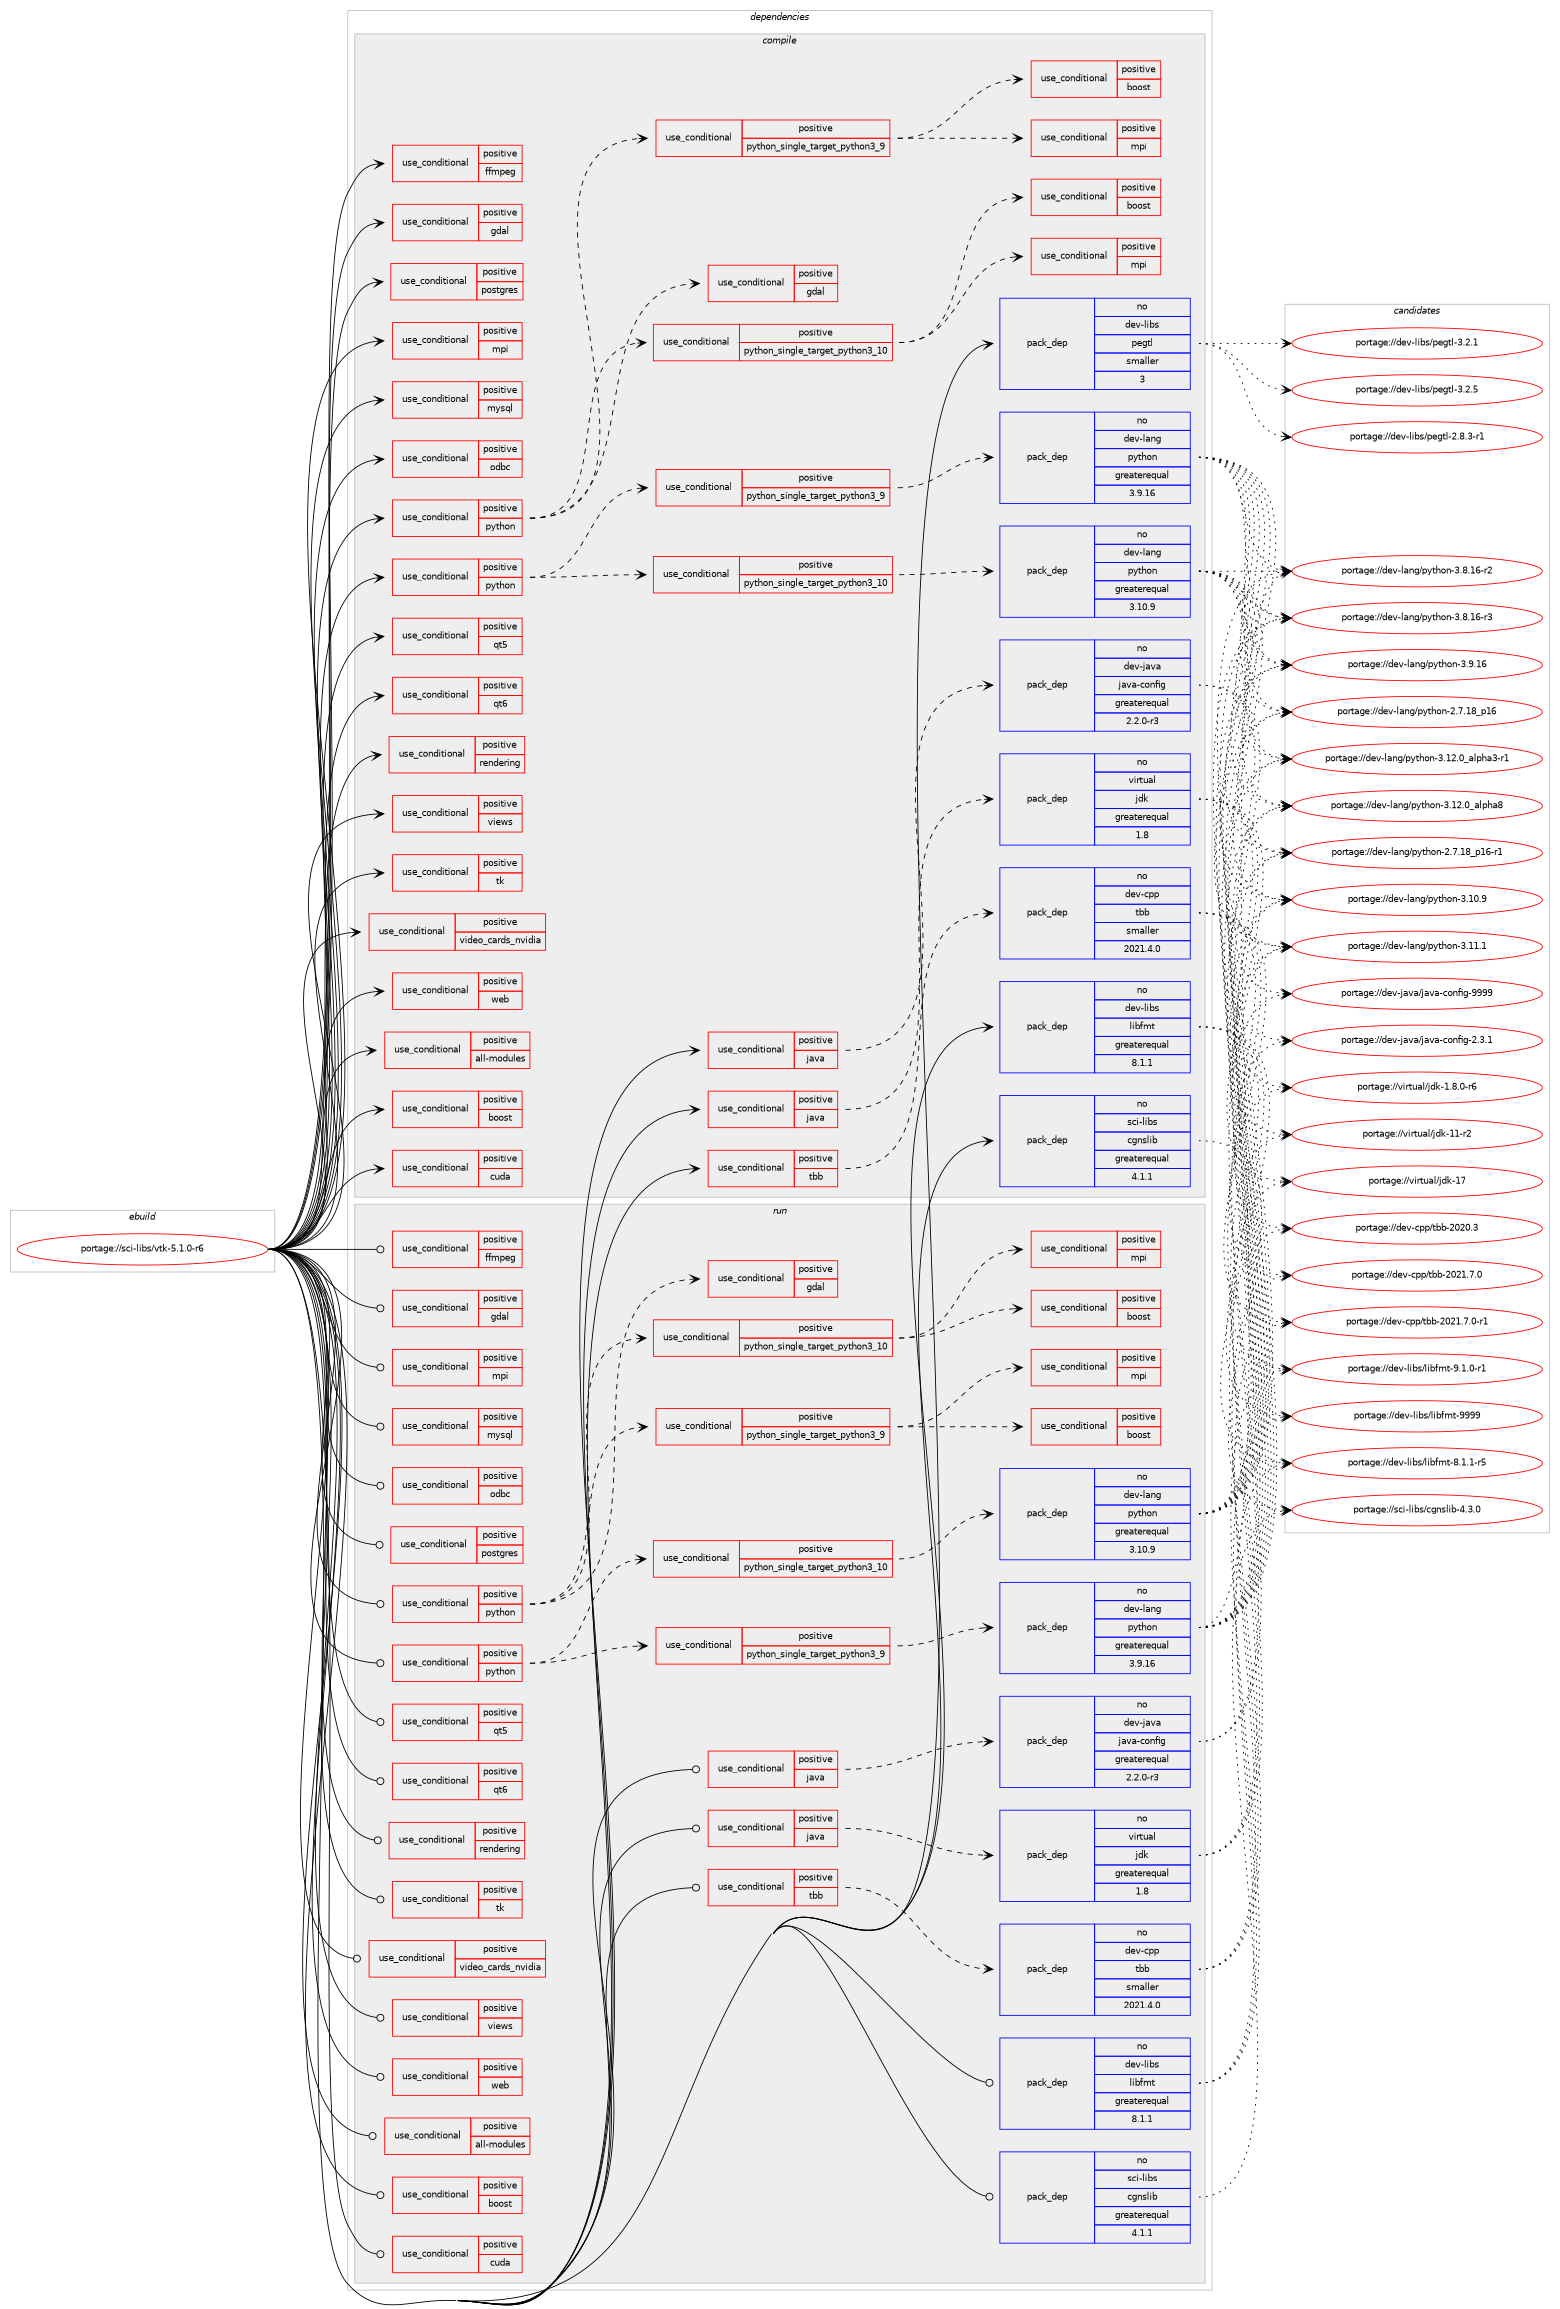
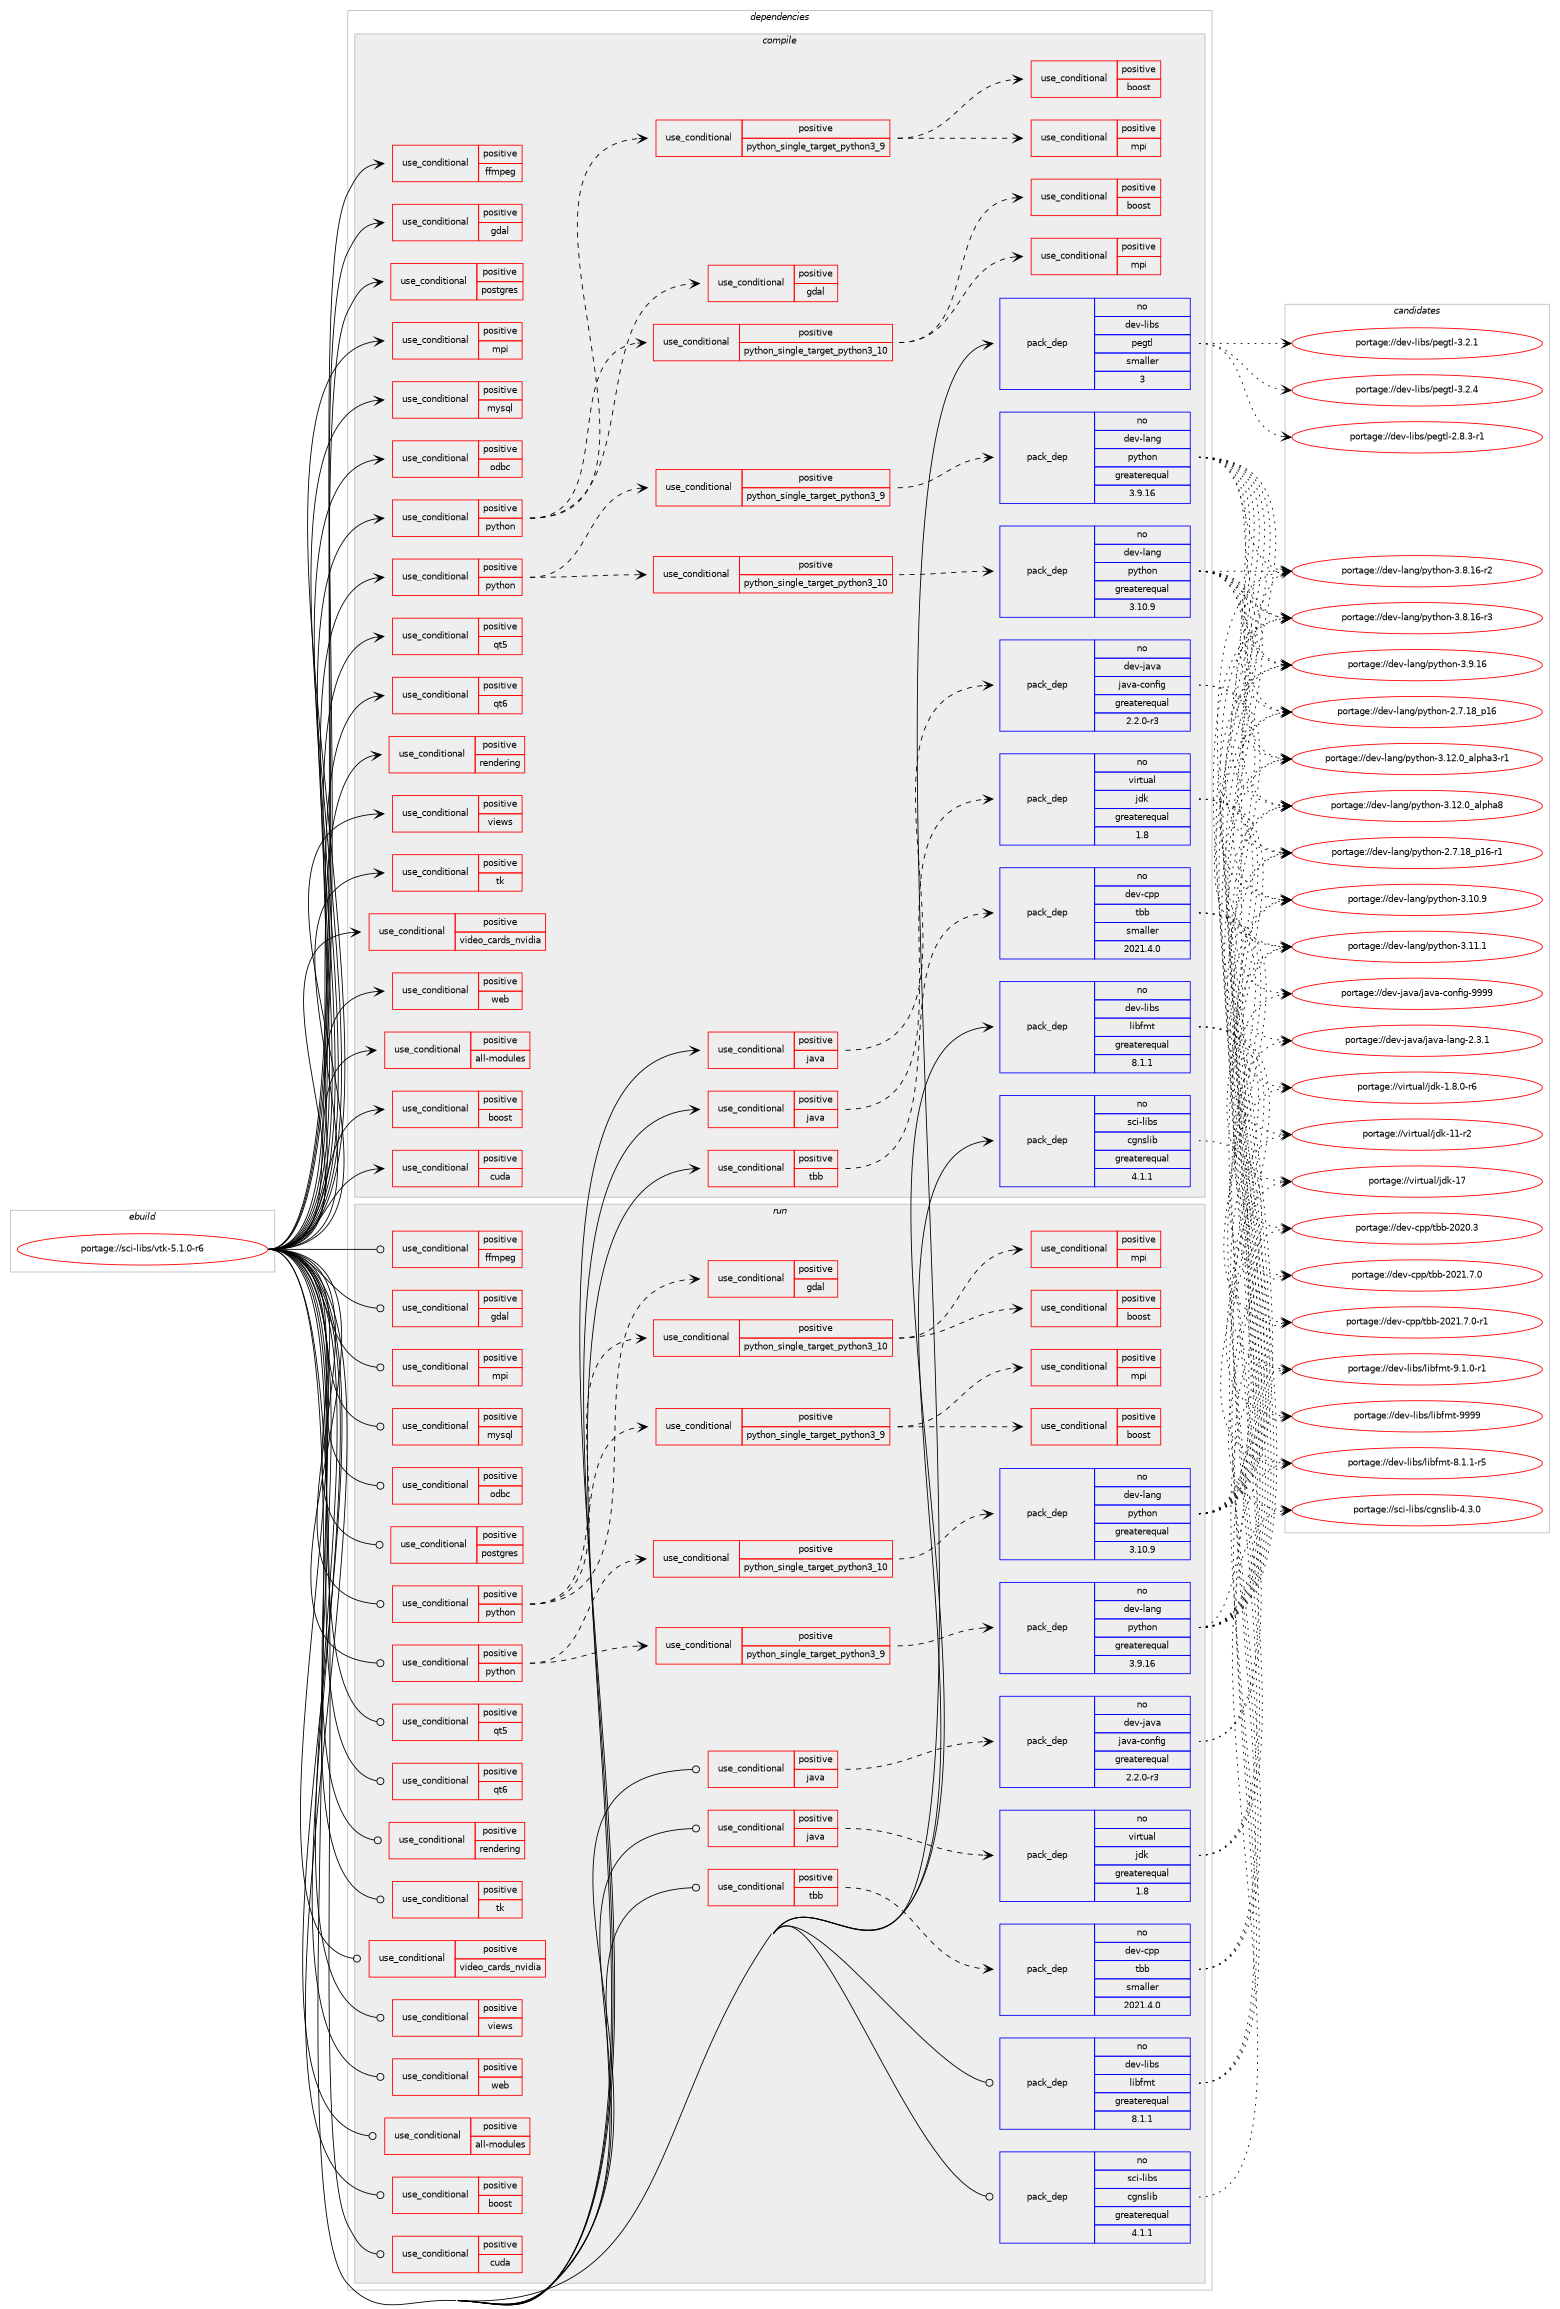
node "portage://dev-libs/pegtl-3.2.5": label "portage://dev-libs/pegtl-3.2.5" -> "portage://dev-libs/pegtl-3.2.4"
node "portage://dev-java/java-config-2.3.1": label "portage://dev-java/java-config-2.3.1" -> "portage://dev-java/java-lang-2.3.1"
